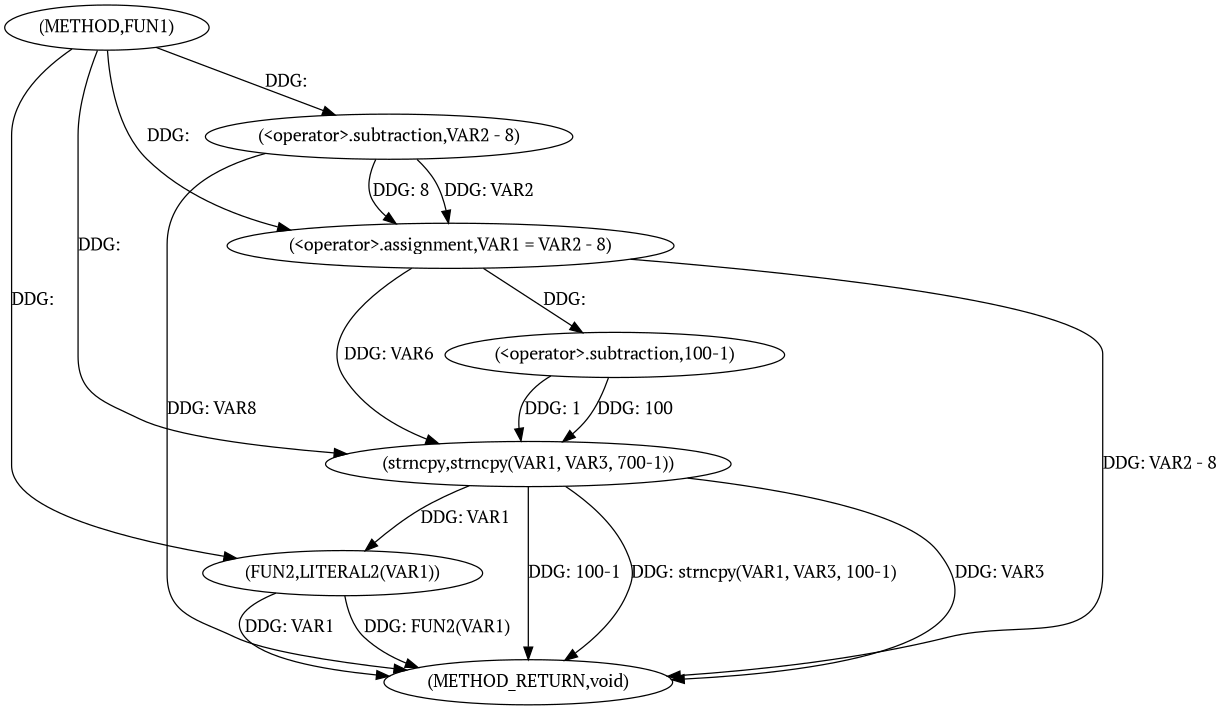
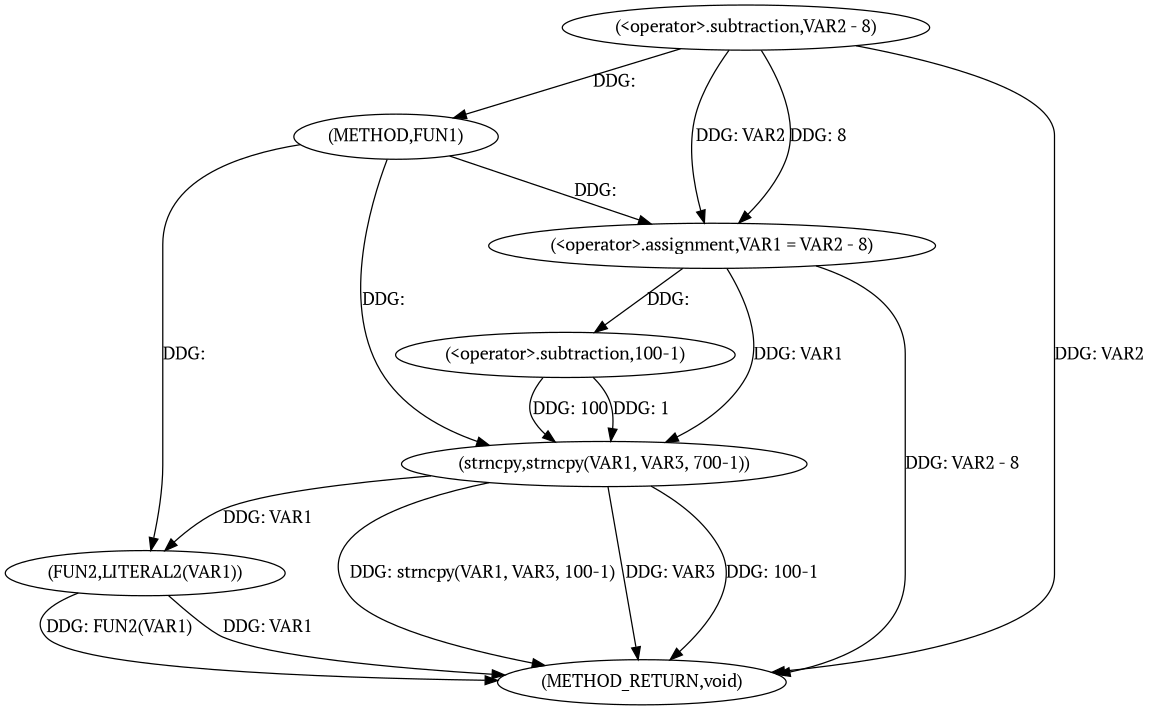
edge "(METHOD,FUN1)" -> "(<operator>.subtraction,VAR2 - 8)": reversed
edge "(<operator>.assignment,VAR1 = VAR2 - 8)" -> "(strncpy,strncpy(VAR1, VAR3, 700-1))": label "DDG: VAR6" -> "DDG: VAR1"
edge "(<operator>.subtraction,VAR2 - 8)" -> "(METHOD_RETURN,void)": label "DDG: VAR8" -> "DDG: VAR2"
